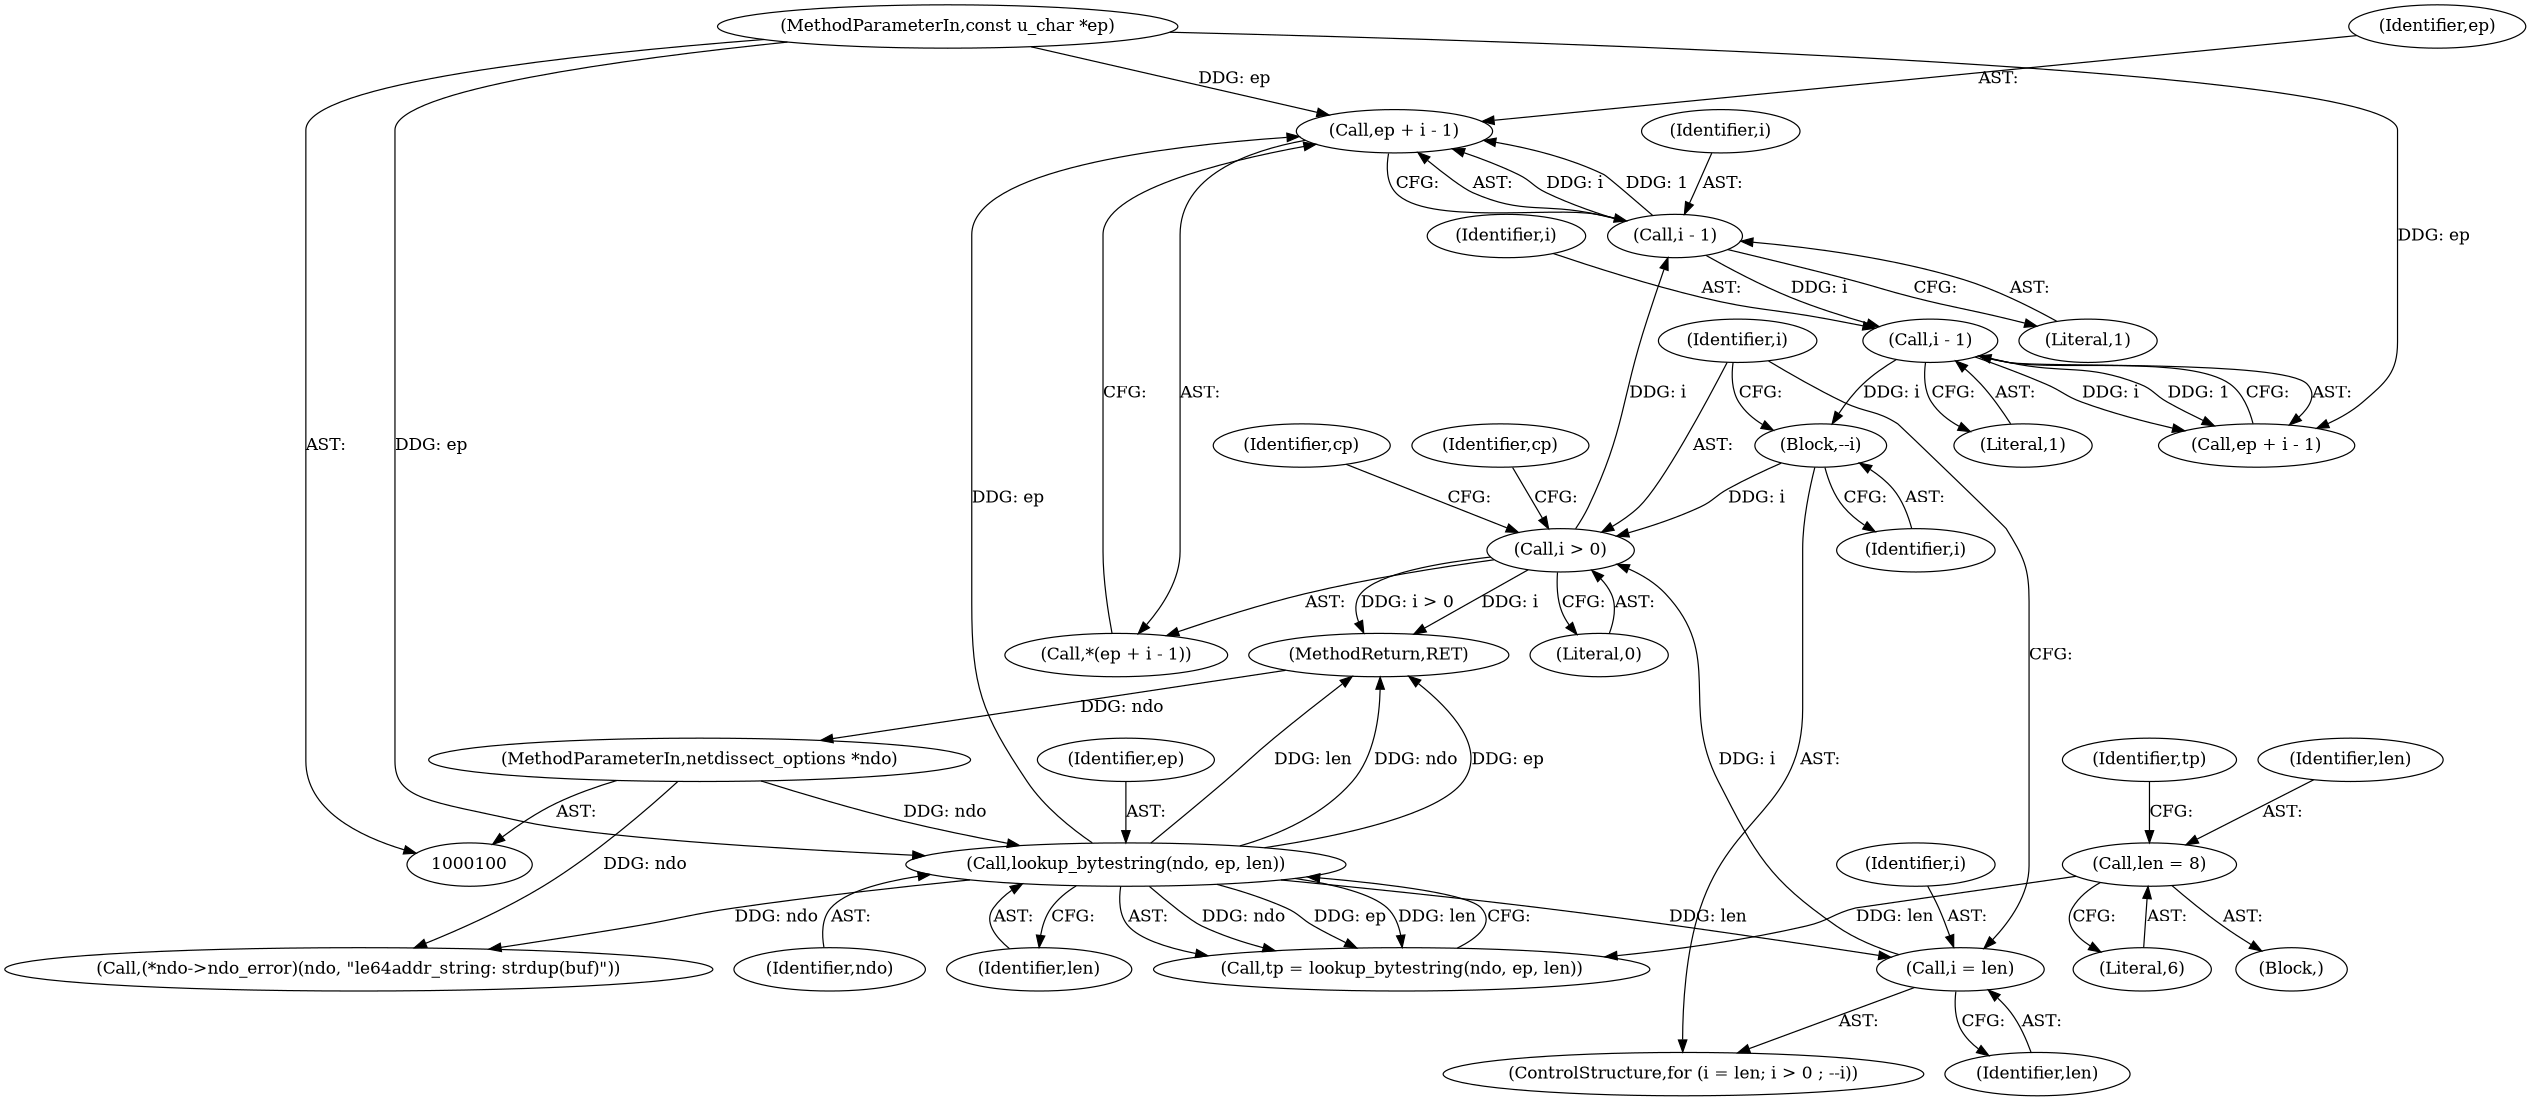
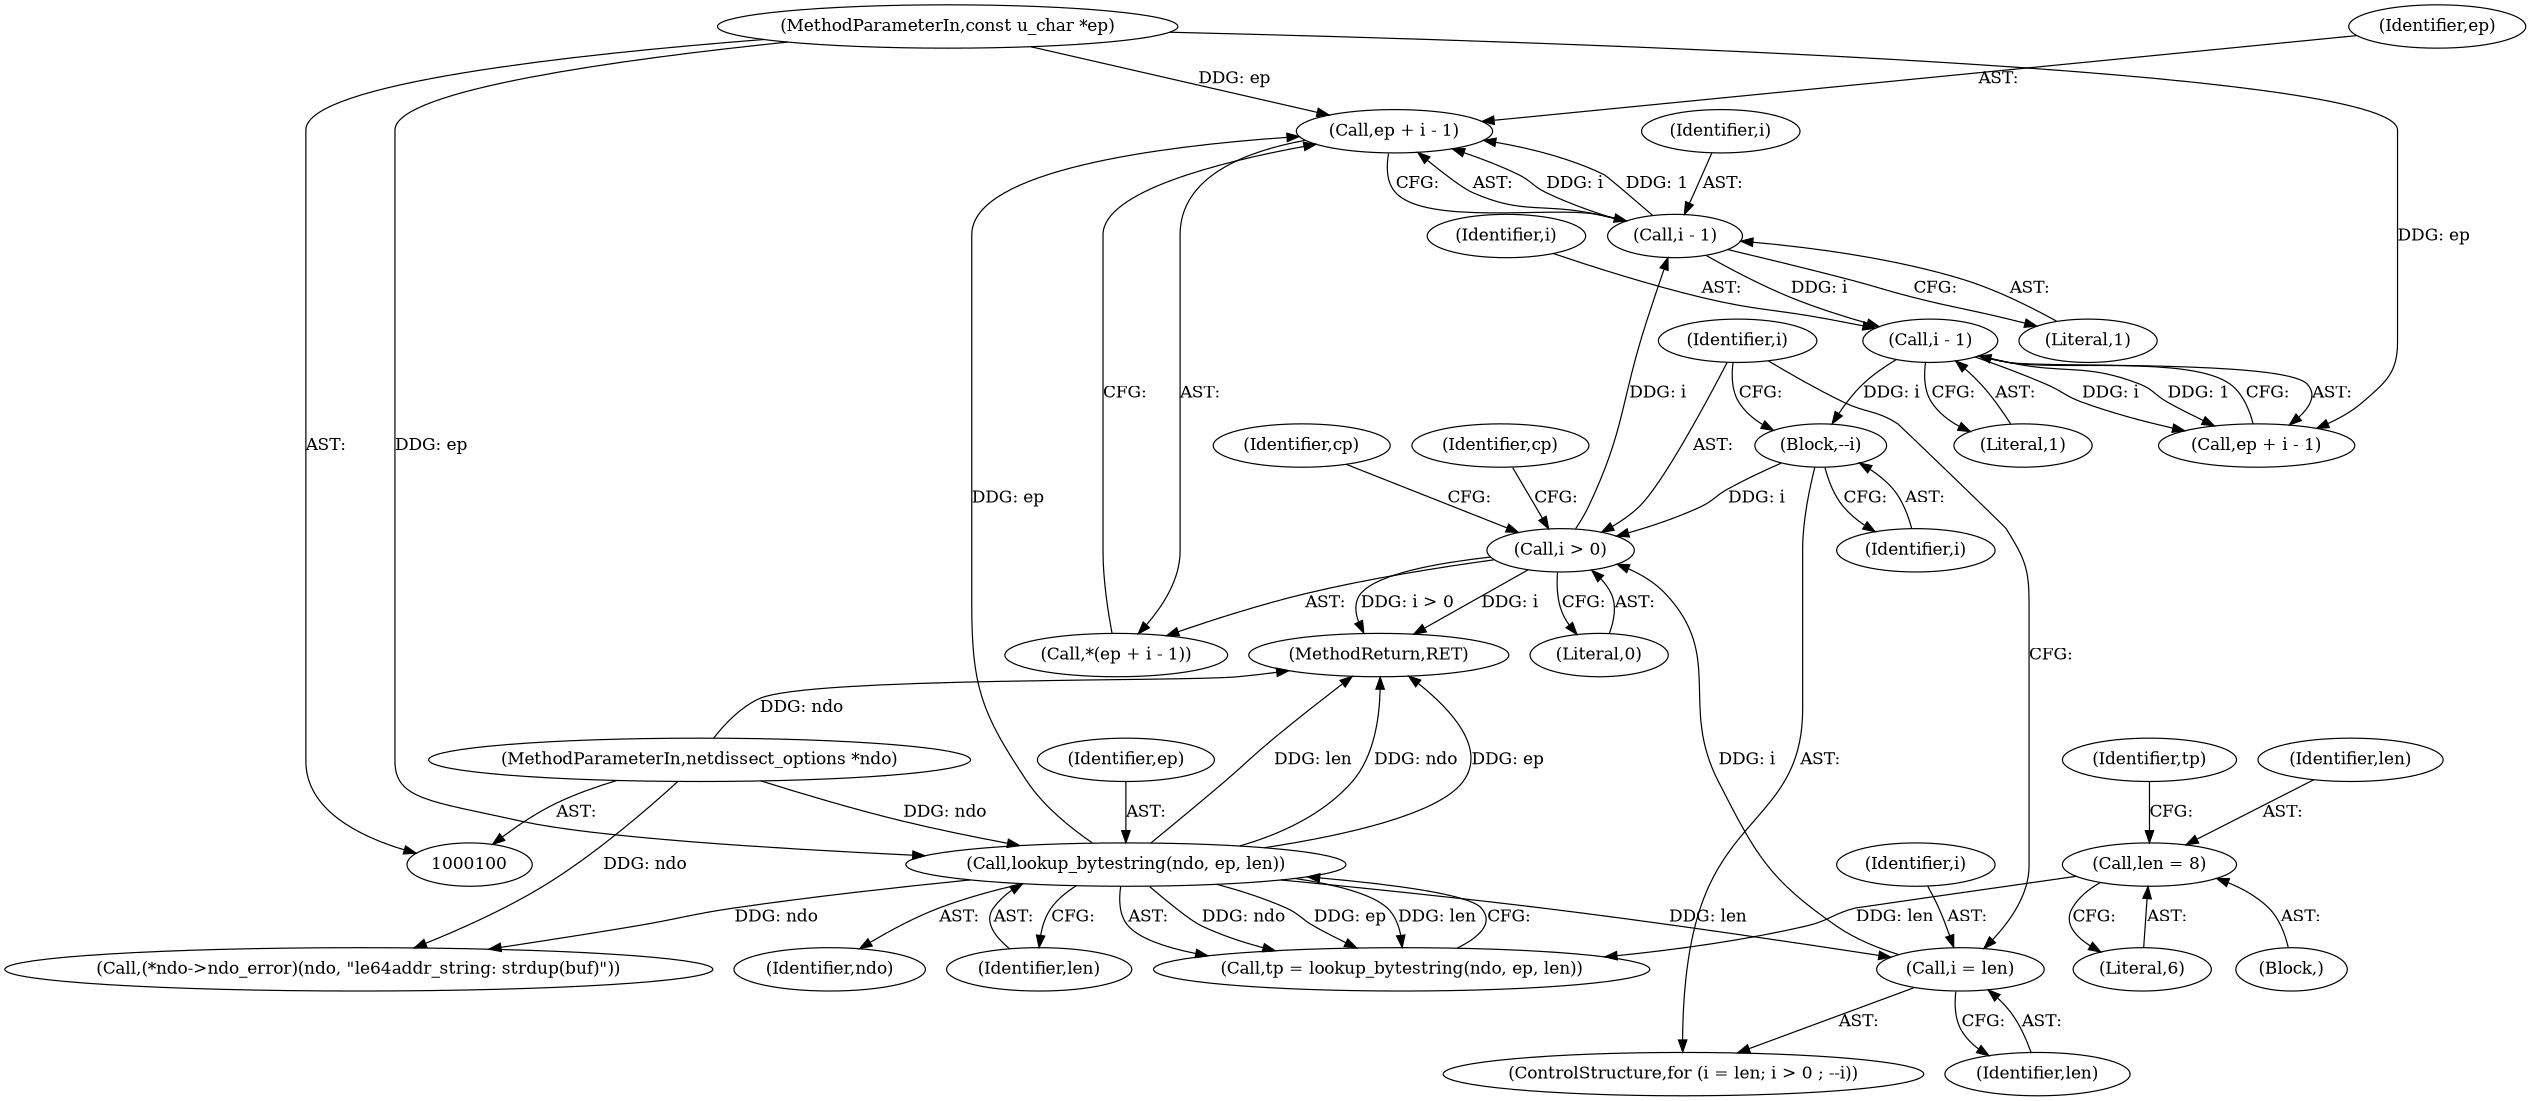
edge "(MethodReturn,RET)" -> "(MethodParameterIn,netdissect_options *ndo)": reversed
edge "(Identifier,ndo)" -> "(Call,lookup_bytestring(ndo, ep, len))": reversed
edge "(Call,len = 8)" -> "(Block,)": reversed
